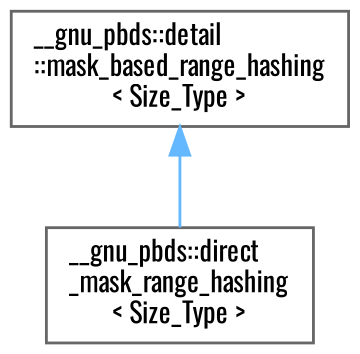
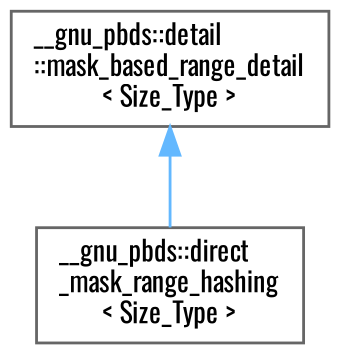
node "__gnu_pbds::detail ::mask_based_range_hashing < Size_Type >": label "__gnu_pbds::detail ::mask_based_range_hashing < Size_Type >" -> "__gnu_pbds::detail ::mask_based_range_detail < Size_Type >"
